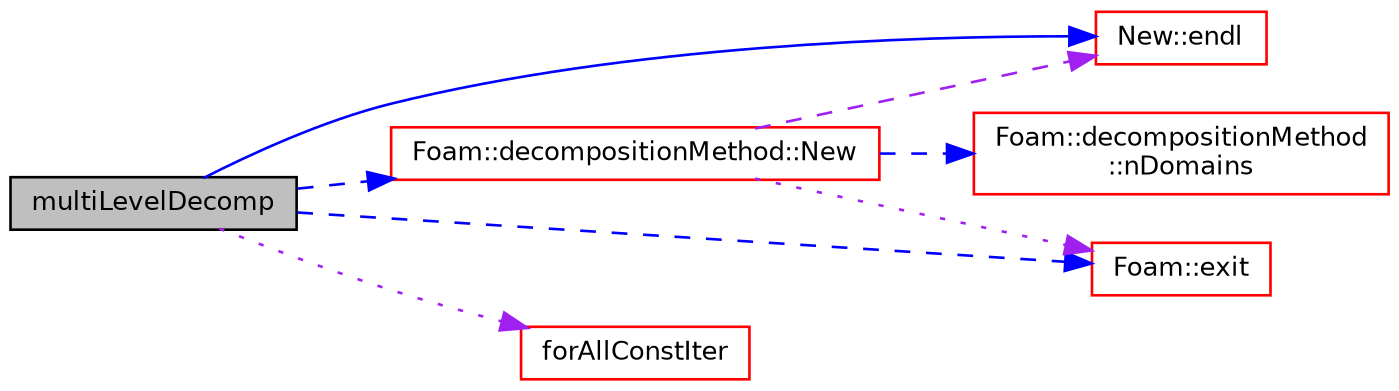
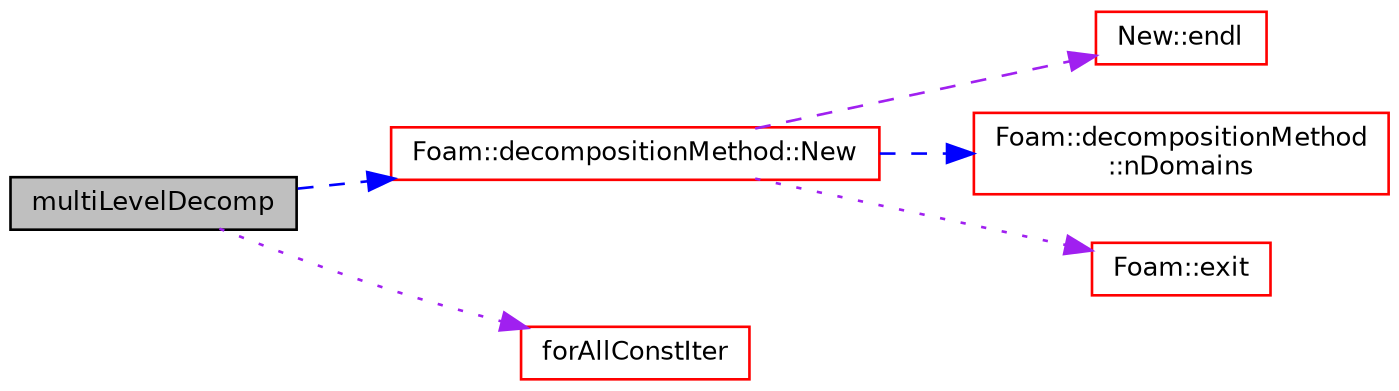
edge "multiLevelDecomp" -> "New::endl": removed
edge "multiLevelDecomp" -> "Foam::exit": removed
